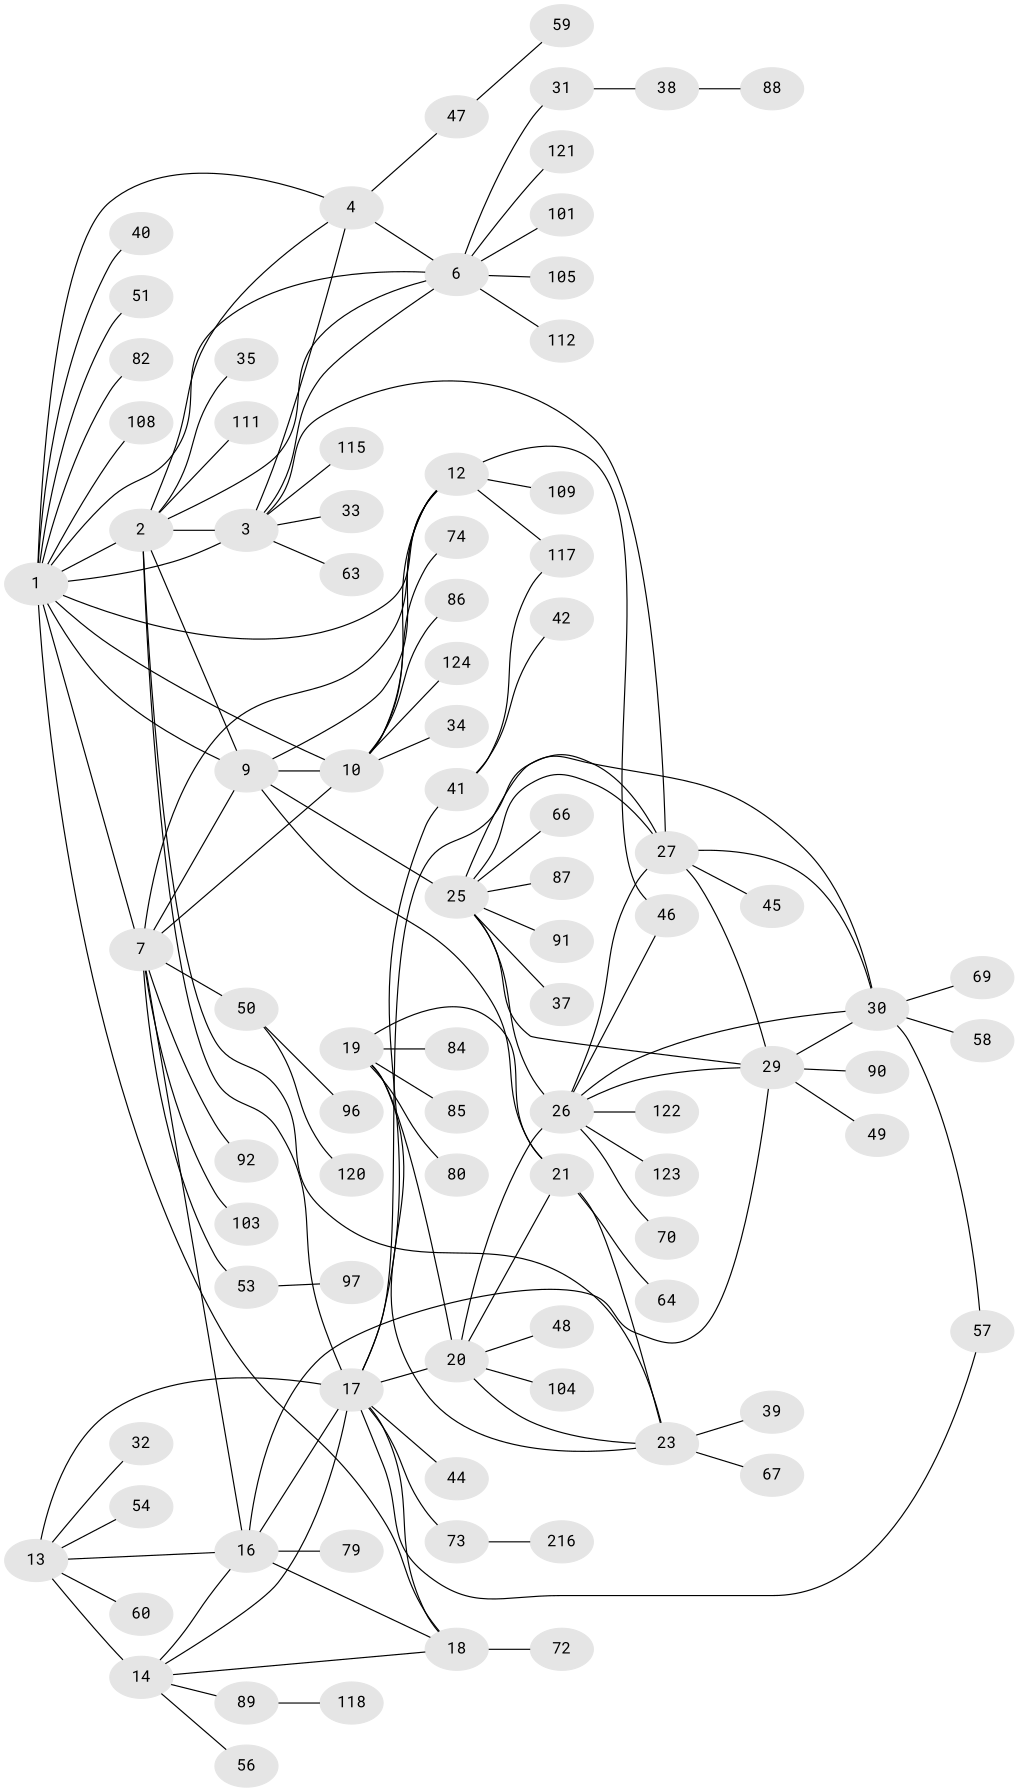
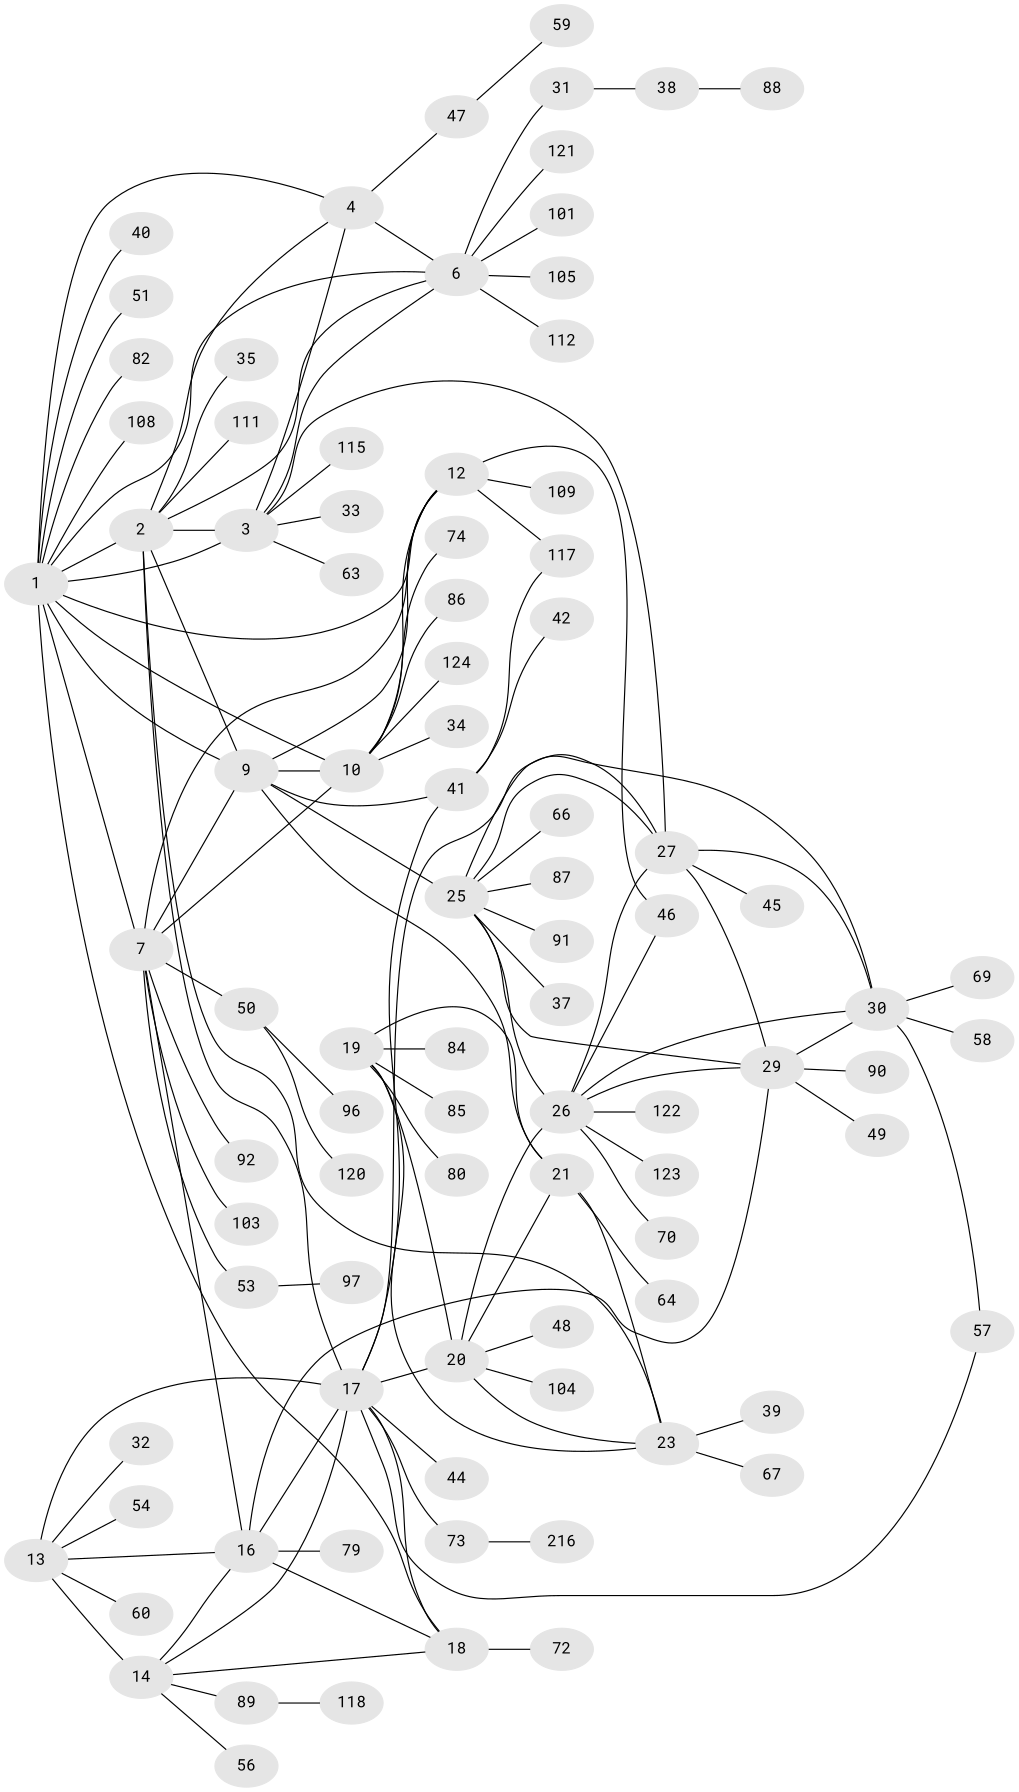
edge "9" -- "41": added
